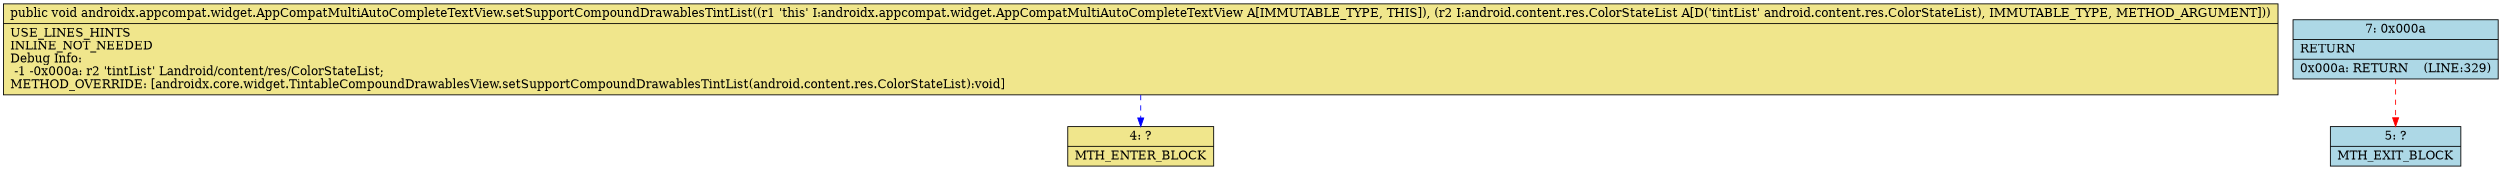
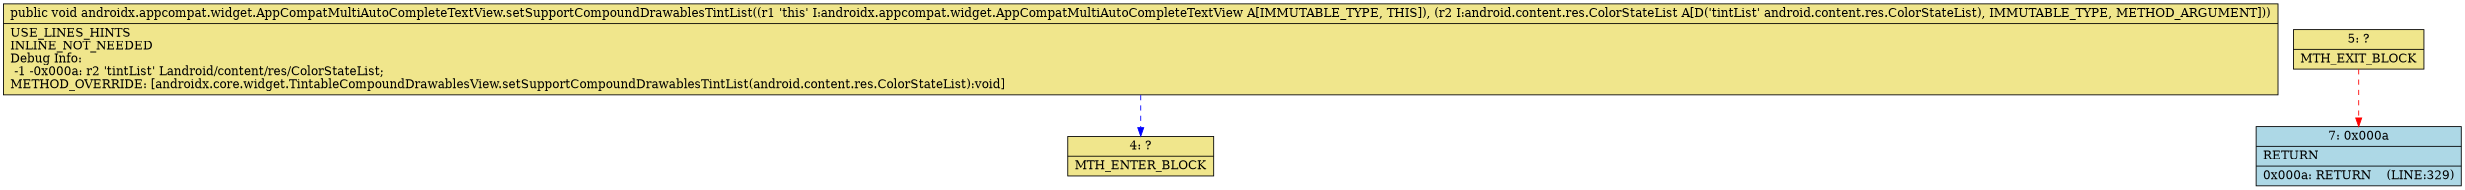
edge "7: 0x000a" -> "5: ?": reversed
node "5: ?": fillcolor lightblue -> khaki
